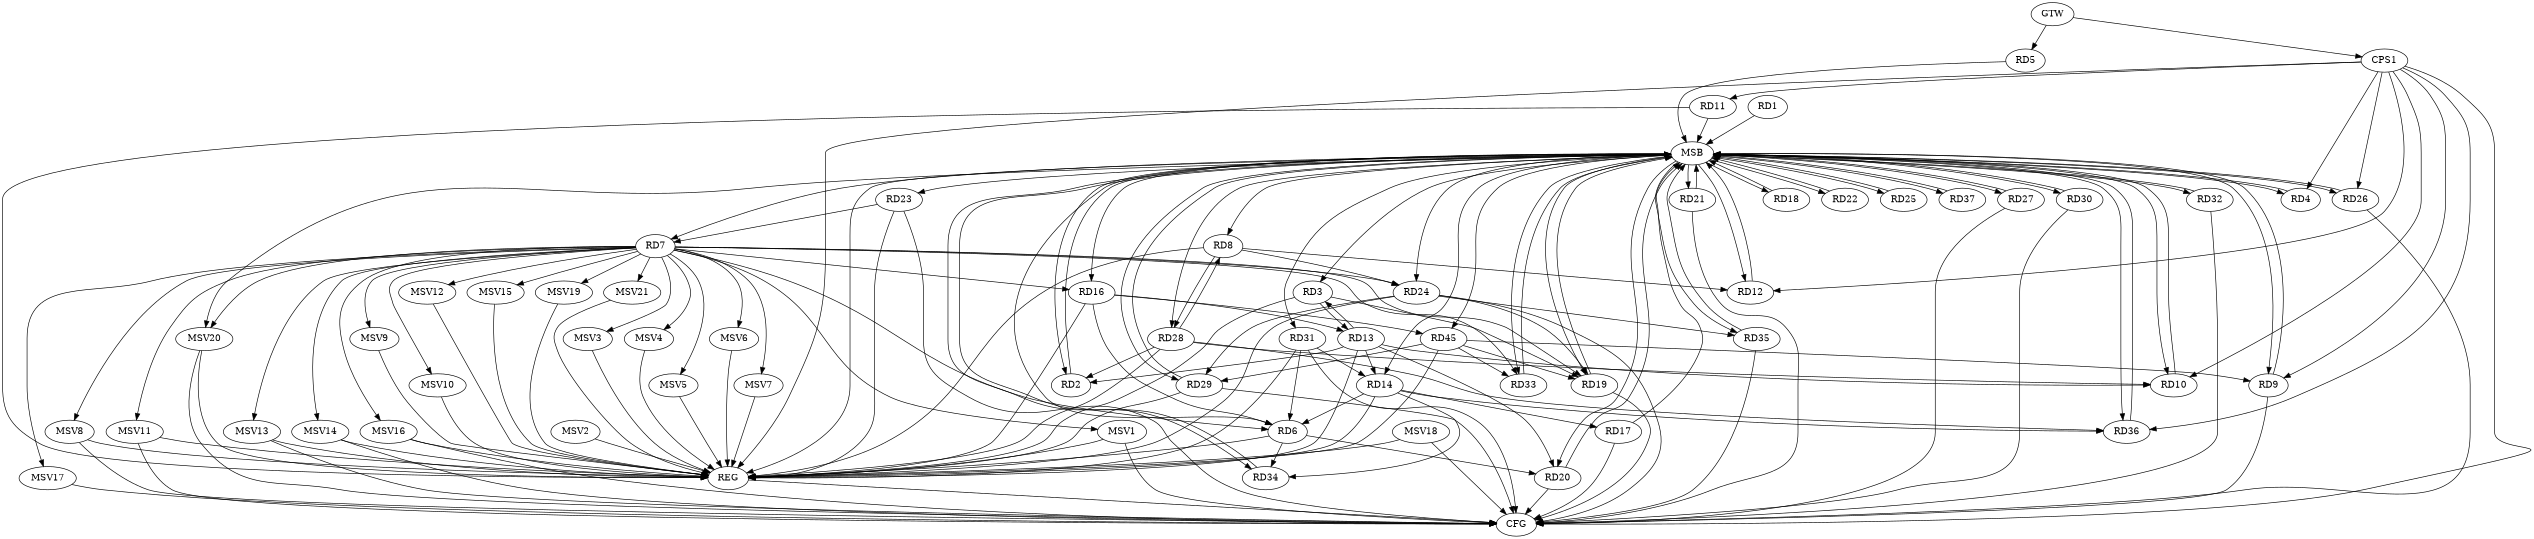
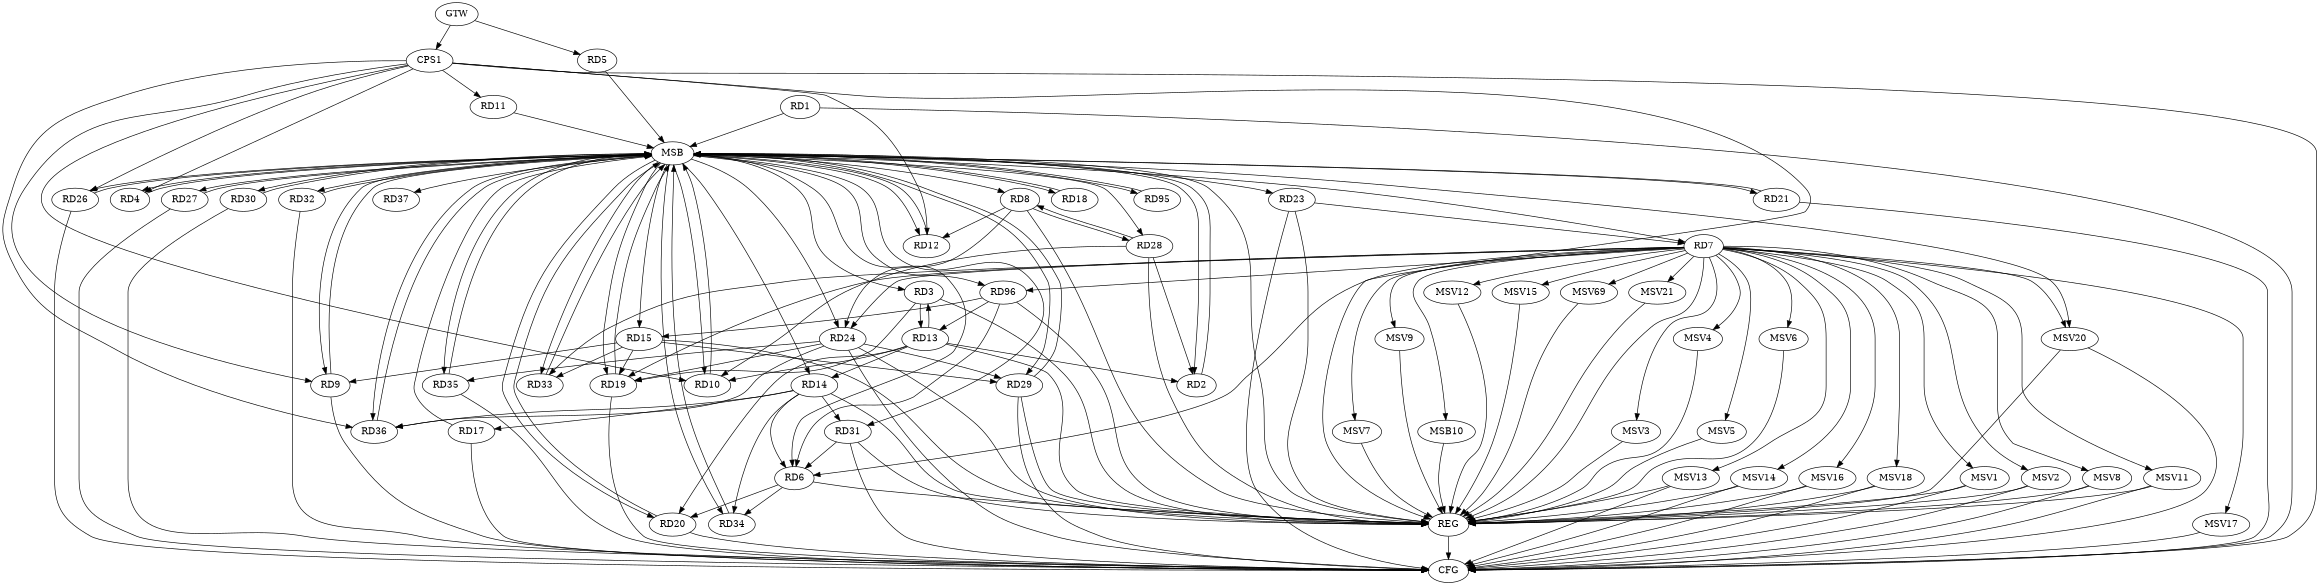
edge "RD11" -> "REG": now "RD7" -> "REG"
edge "RD37" -> "MSB": removed
edge "RD1" -> "CFG": added
node "RD22": removed
node "RD25": label "RD25" -> "RD95"
node "MSV19": label "MSV19" -> "MSV69"
node "RD16": label "RD16" -> "RD96"
edge "RD7" -> "MSV2": added
edge "RD7" -> "MSV18": added
node "RD45": label "RD45" -> "RD15"
edge "RD31" -> "RD14": reversed
node "MSV10": label "MSV10" -> "MSB10"
edge "RD28" -> "RD36": now "RD24" -> "RD36"
edge "MSV2" -> "CFG": added
